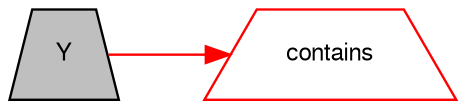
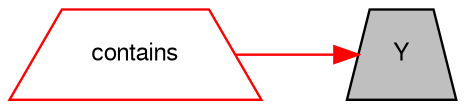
edge "Y" -> "contains": reversed
